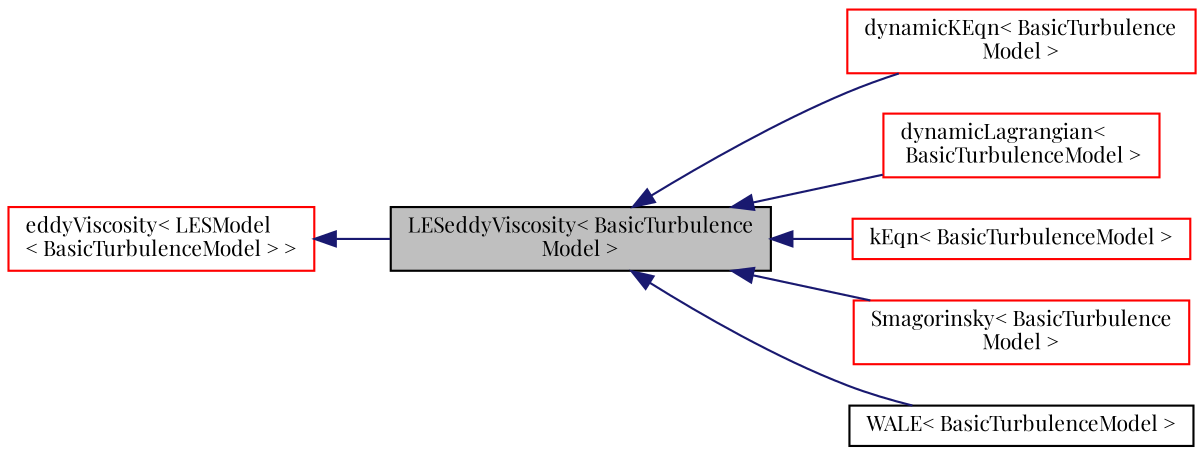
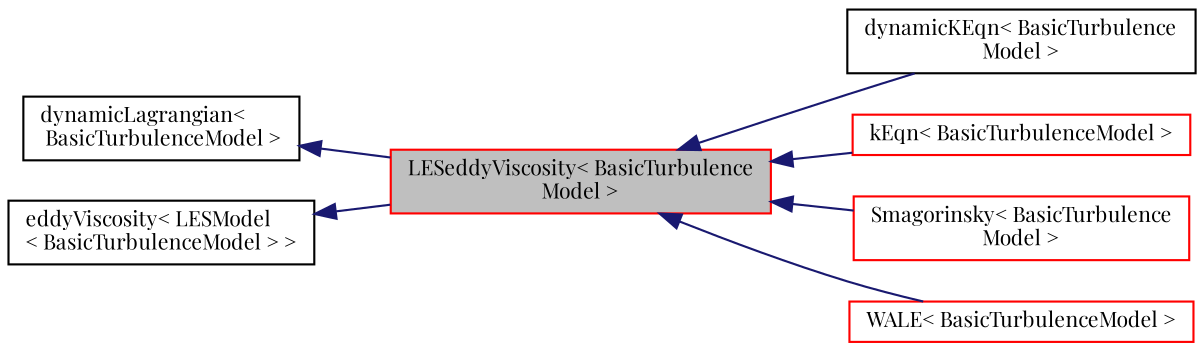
node "dynamicKEqn< BasicTurbulence Model >": color red -> black
node "dynamicLagrangian< BasicTurbulenceModel >": color red -> black
edge "dynamicLagrangian< BasicTurbulenceModel >" -> "LESeddyViscosity< BasicTurbulence Model >": reversed
node "eddyViscosity< LESModel < BasicTurbulenceModel > >": color red -> black
node "LESeddyViscosity< BasicTurbulence Model >": color black -> red
node "WALE< BasicTurbulenceModel >": color black -> red
